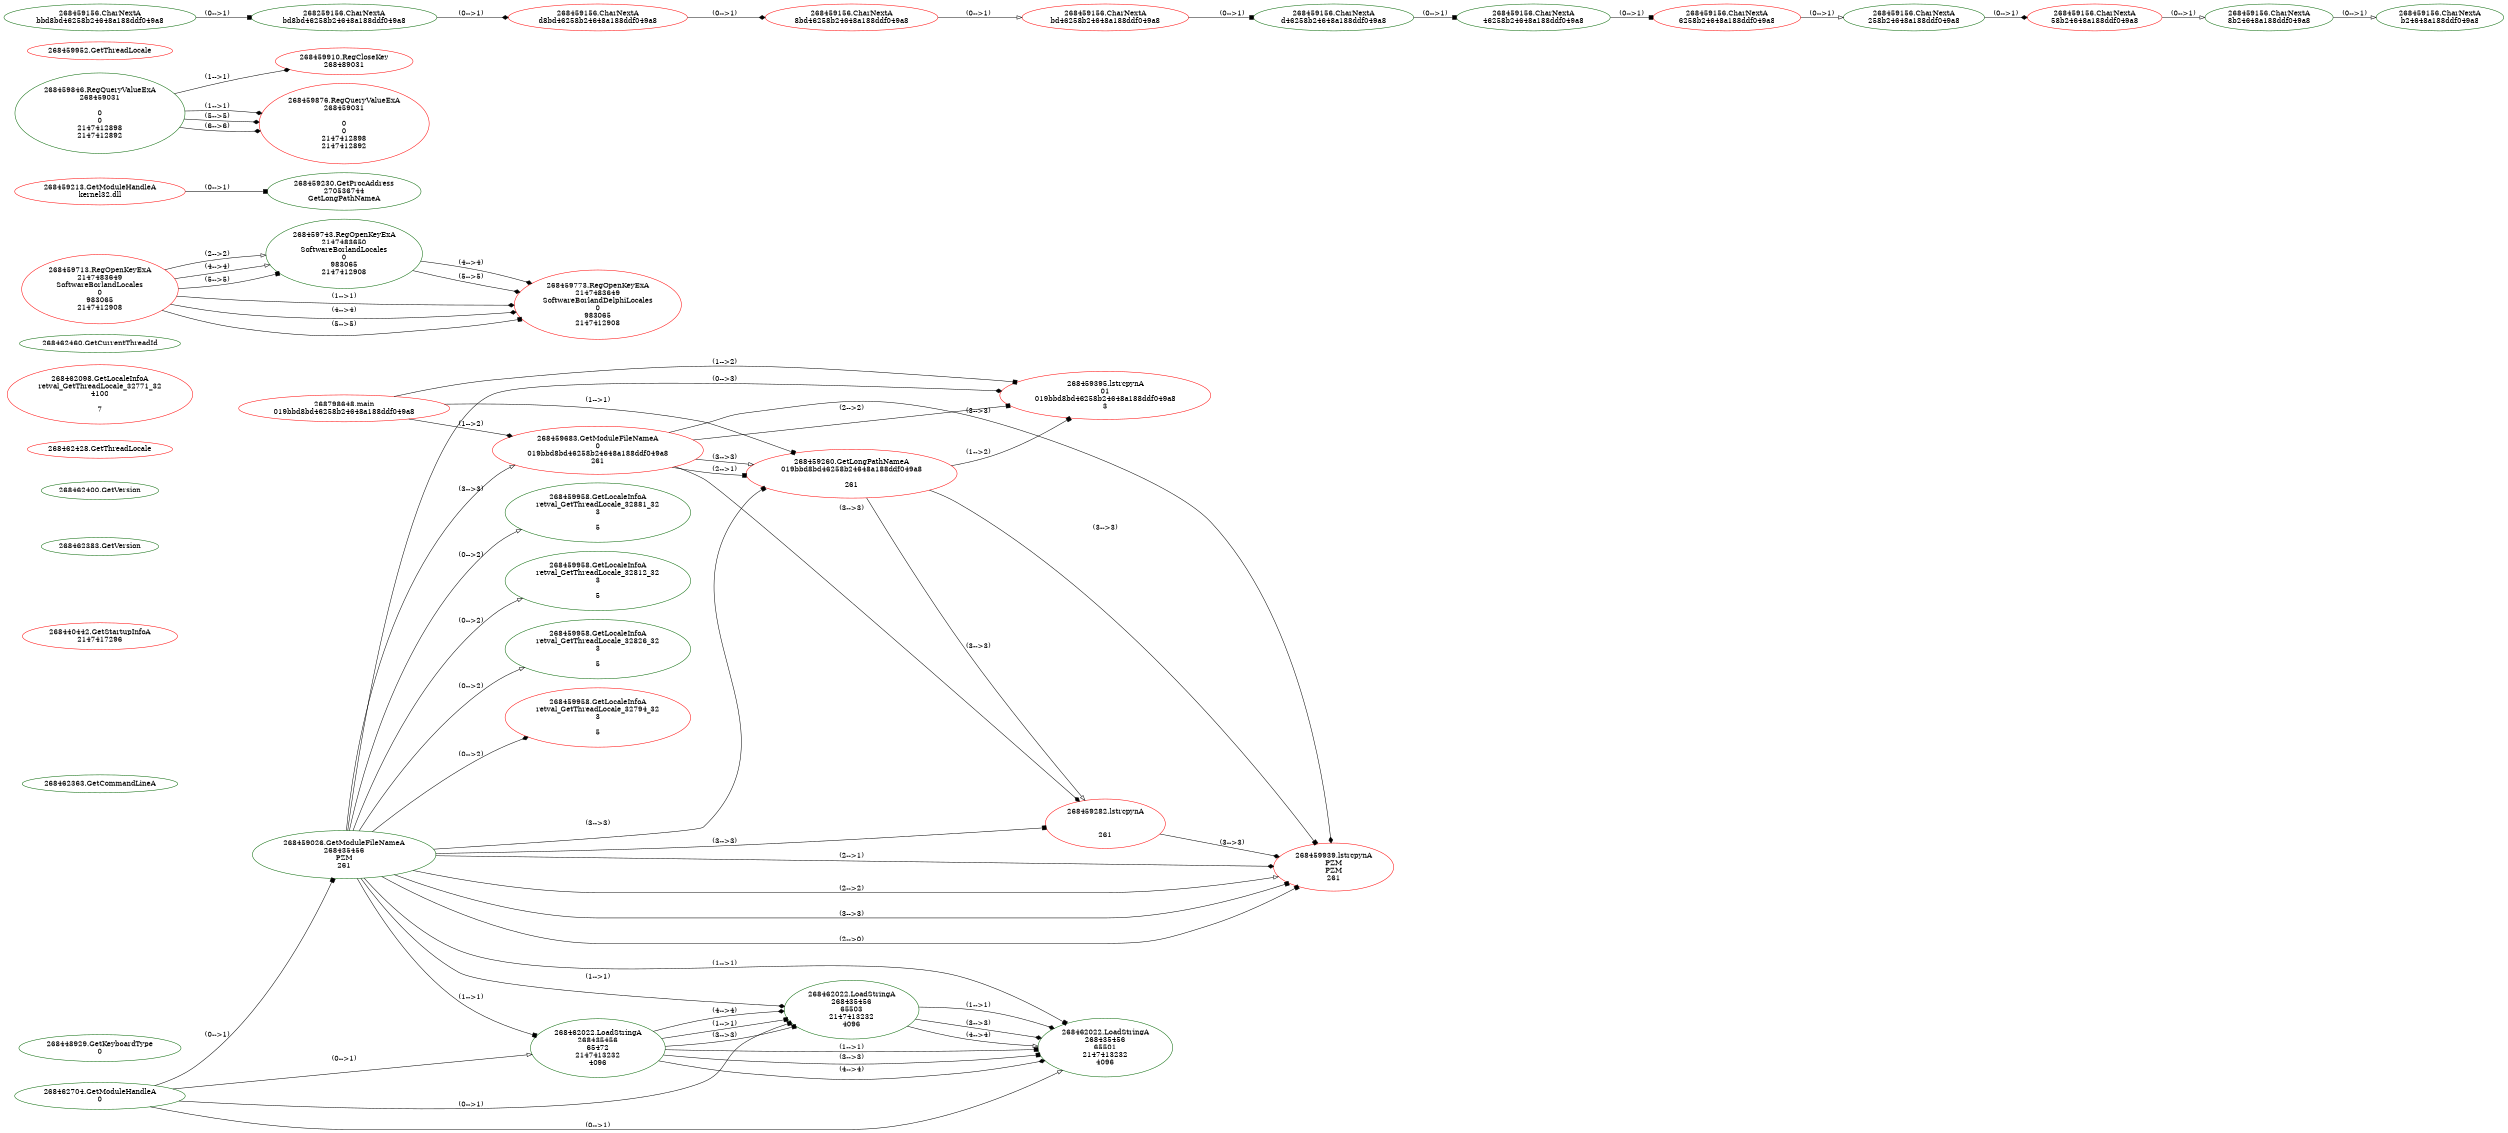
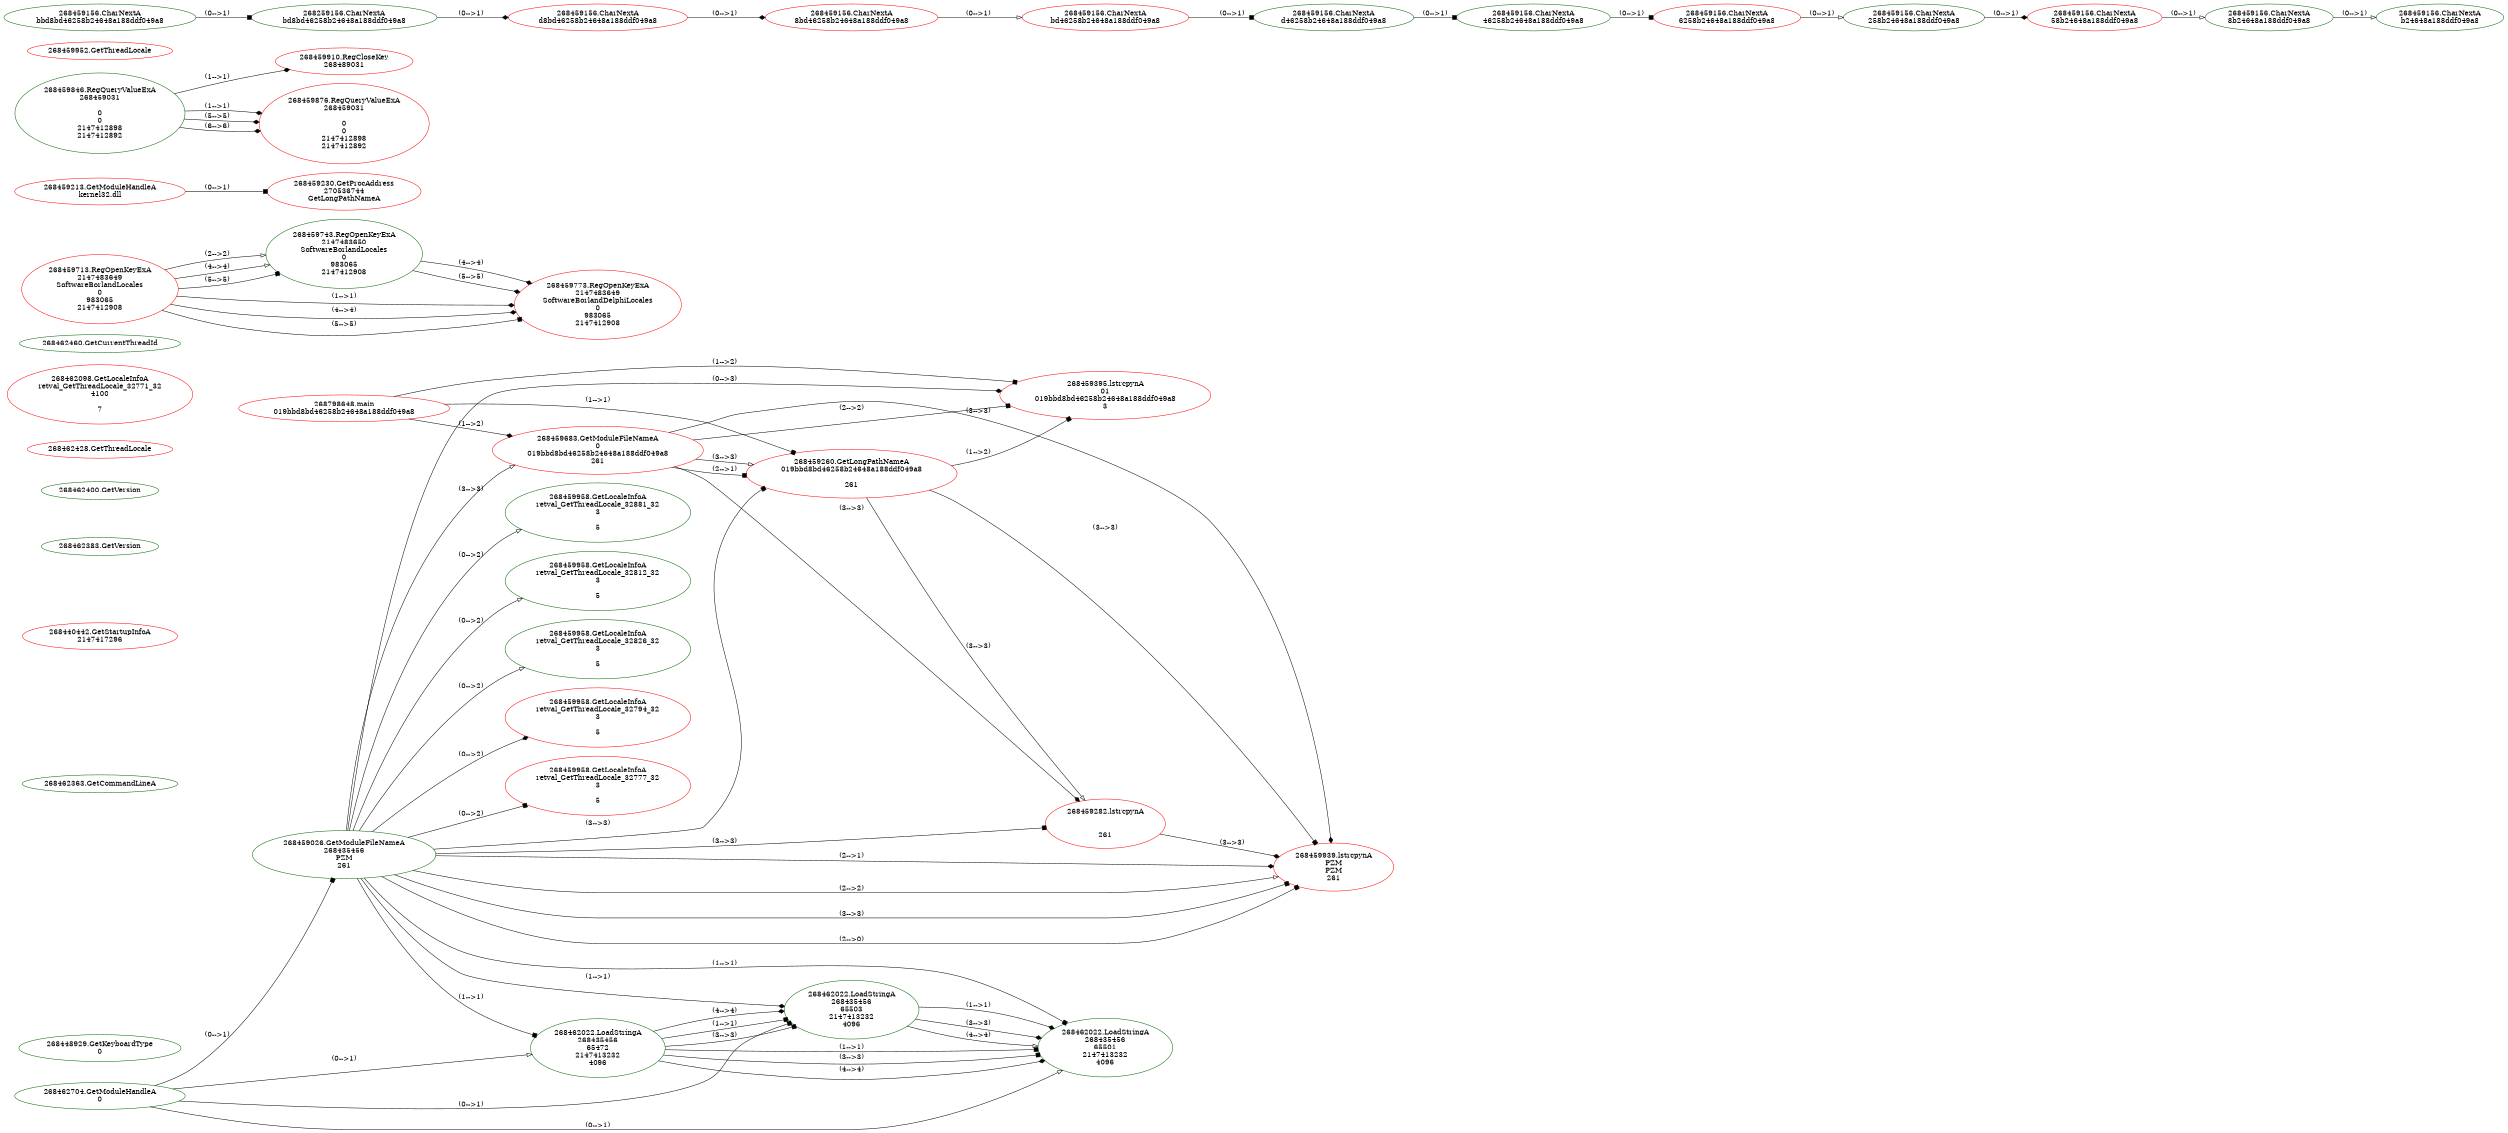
node "268459230.GetProcAddress 270536744 GetLongPathNameA": color darkgreen -> red
node "268459958.GetLocaleInfoA retval_GetThreadLocale_32777_32 3 5": added
